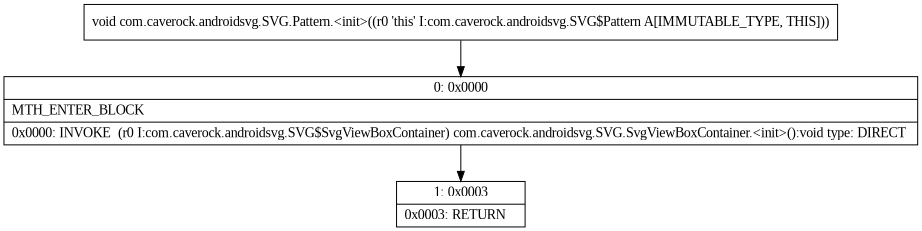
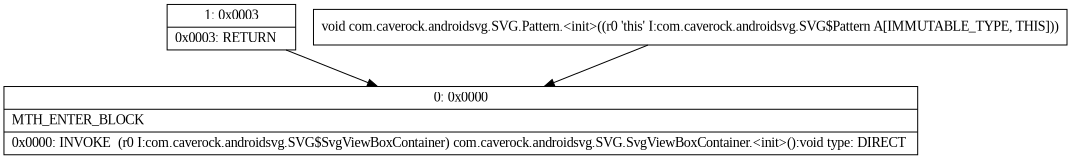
edge "0: 0x0000" -> "1: 0x0003": reversed
